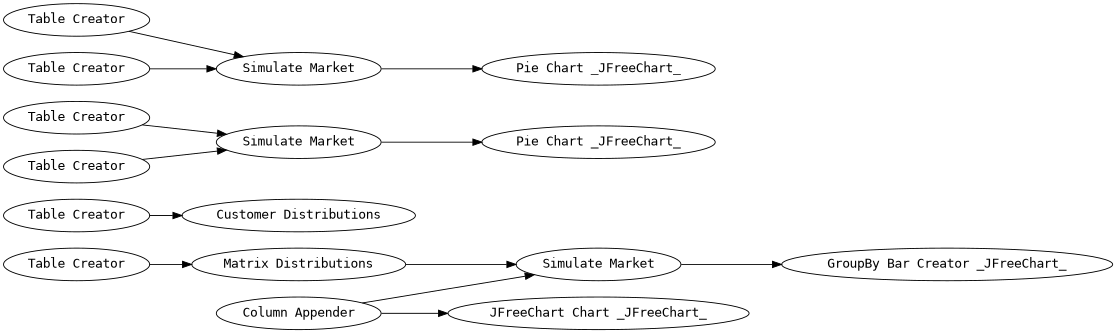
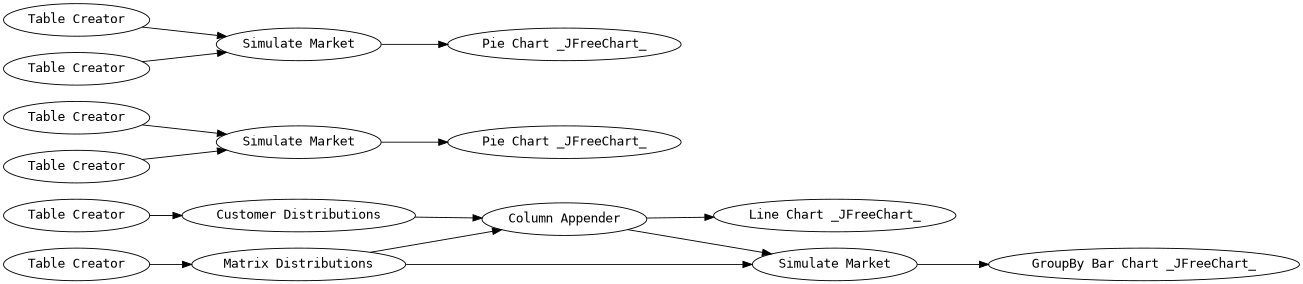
edge "Customer Distributions" -> "Column Appender": added
edge "Matrix Distributions" -> "Column Appender": added
node "GroupBy Bar Creator _JFreeChart_": label "GroupBy Bar Creator _JFreeChart_" -> "GroupBy Bar Chart _JFreeChart_"
node "JFreeChart Chart _JFreeChart_": label "JFreeChart Chart _JFreeChart_" -> "Line Chart _JFreeChart_"
